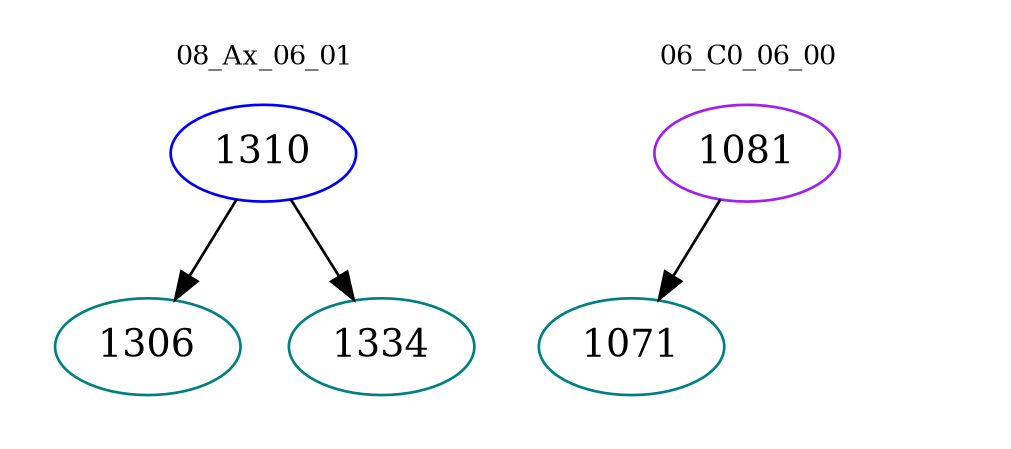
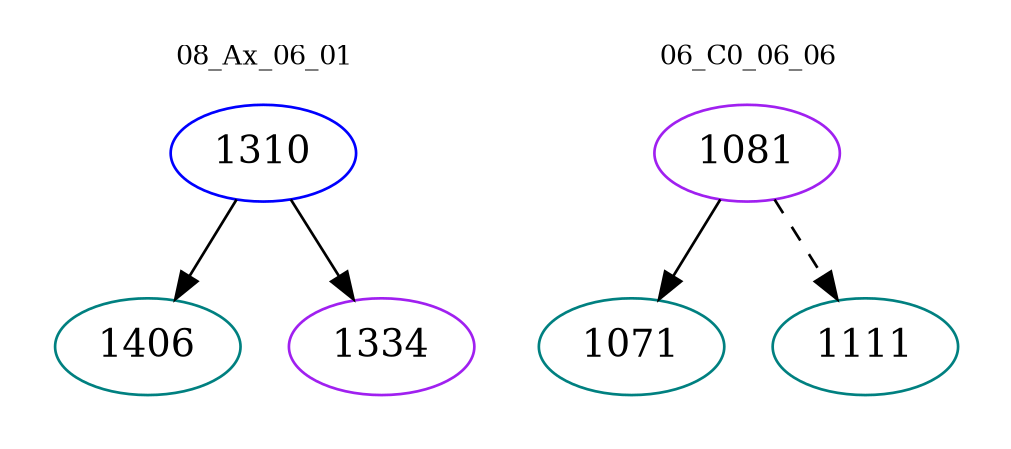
cluster "06_C0_06_00": label "06_C0_06_00" -> "06_C0_06_06"
node "1306": label "1306" -> "1406"
node "1334": color teal -> purple
node "1111": added
